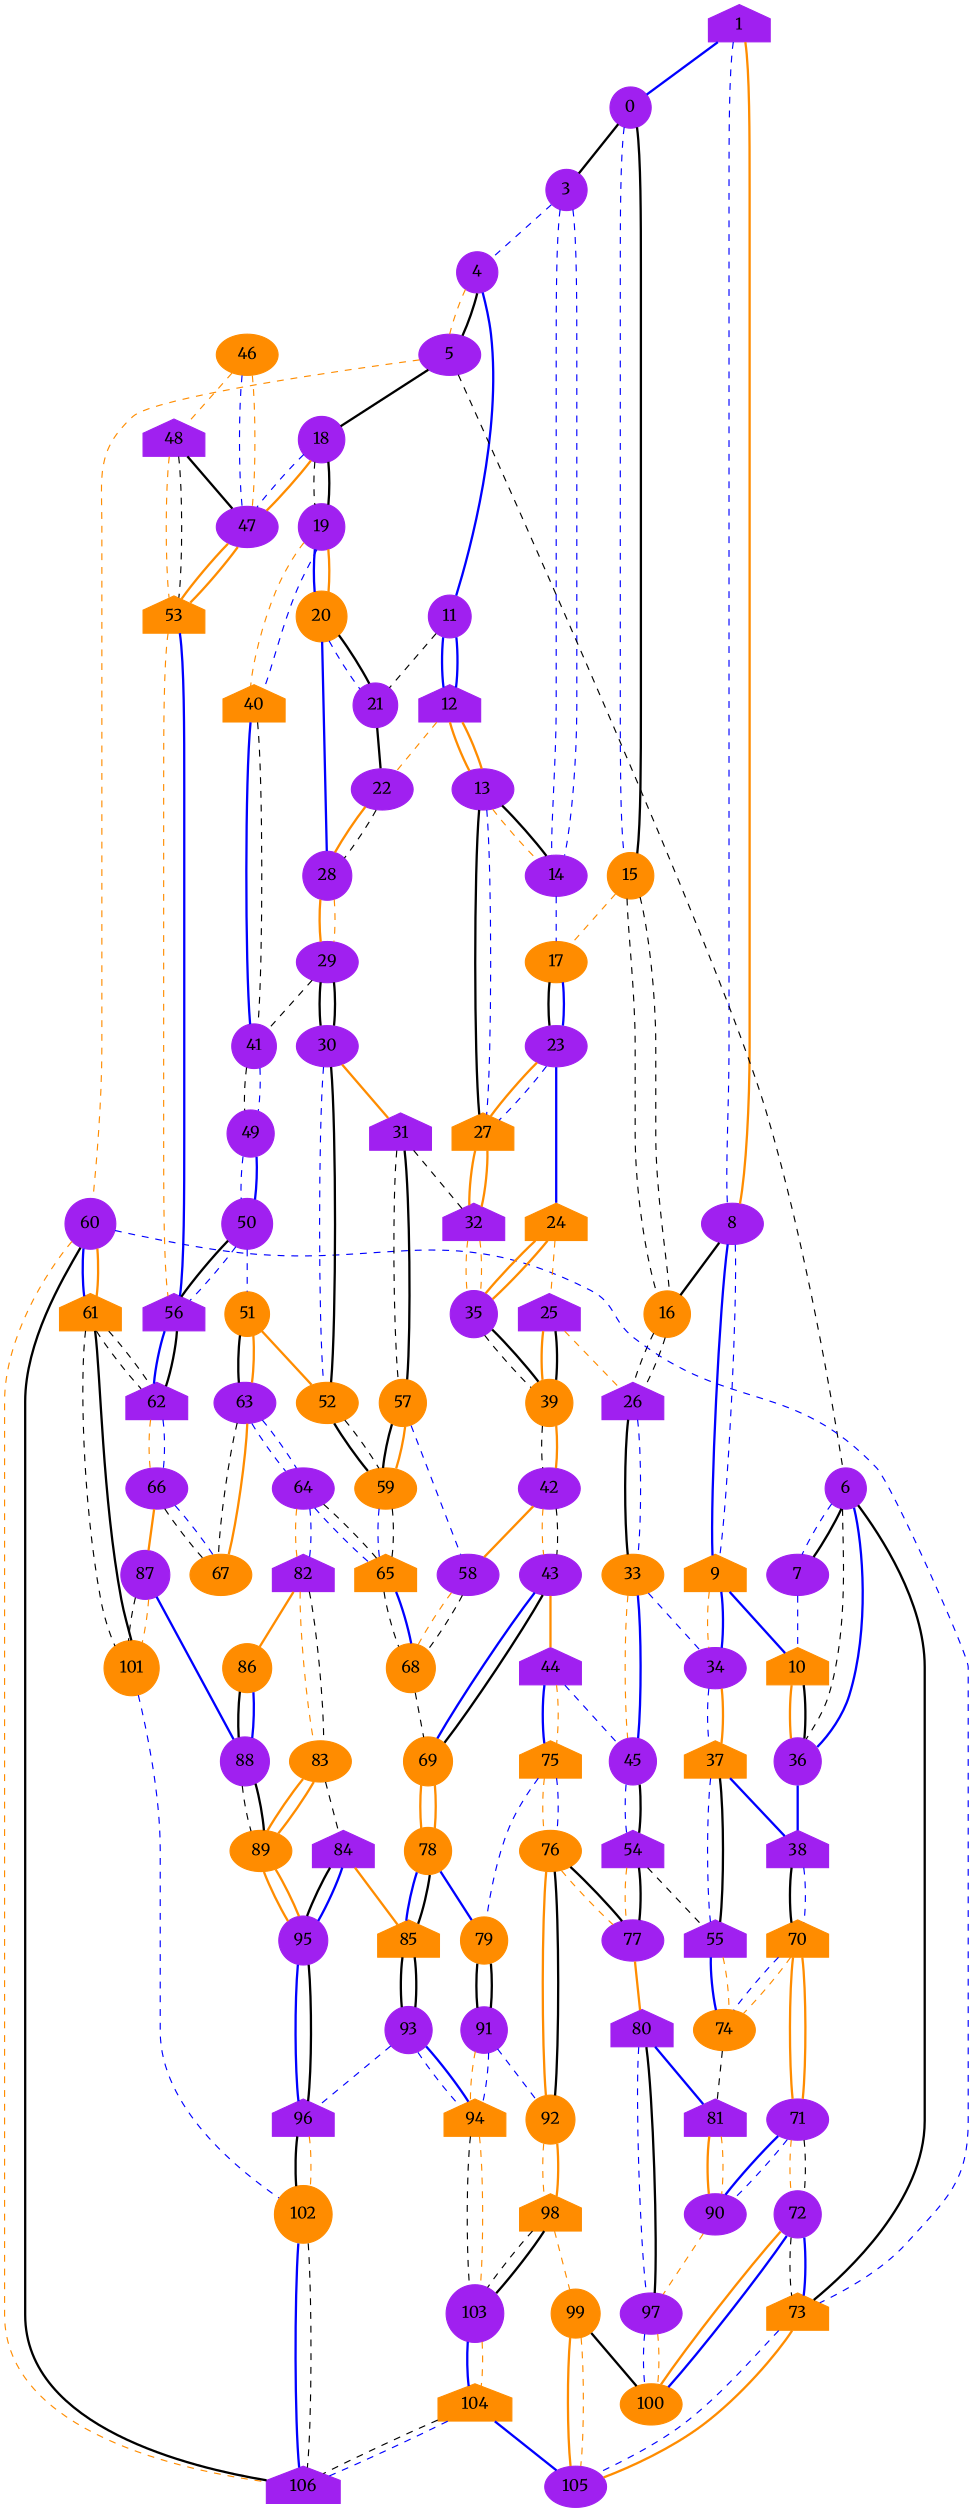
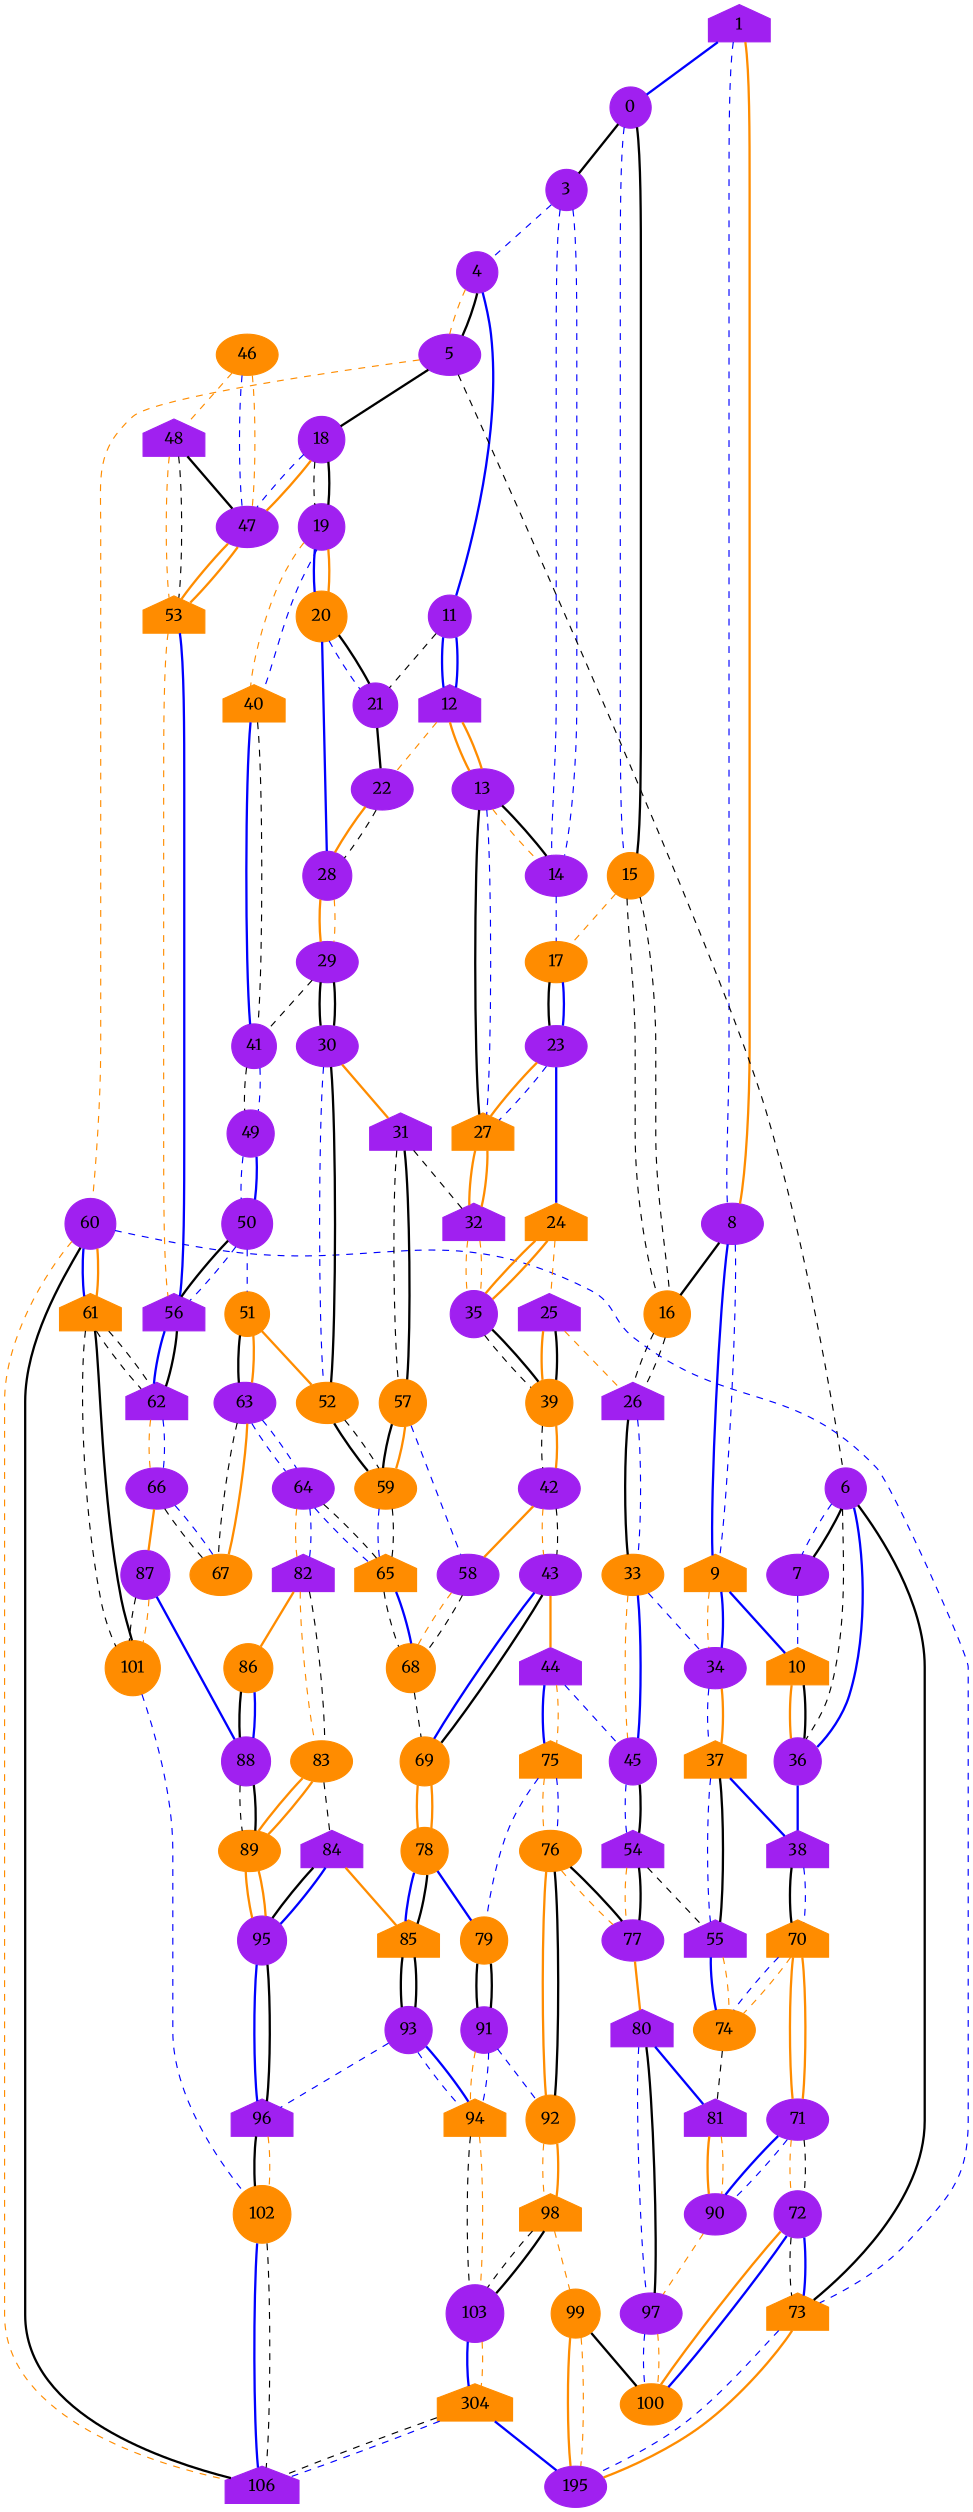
node "104": label "104" -> "304"
node "105": label "105" -> "195"
